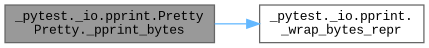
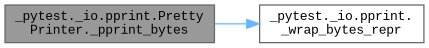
node "_pytest._io.pprint.Pretty Pretty._pprint_bytes": label "_pytest._io.pprint.Pretty Pretty._pprint_bytes" -> "_pytest._io.pprint.Pretty Printer._pprint_bytes"
